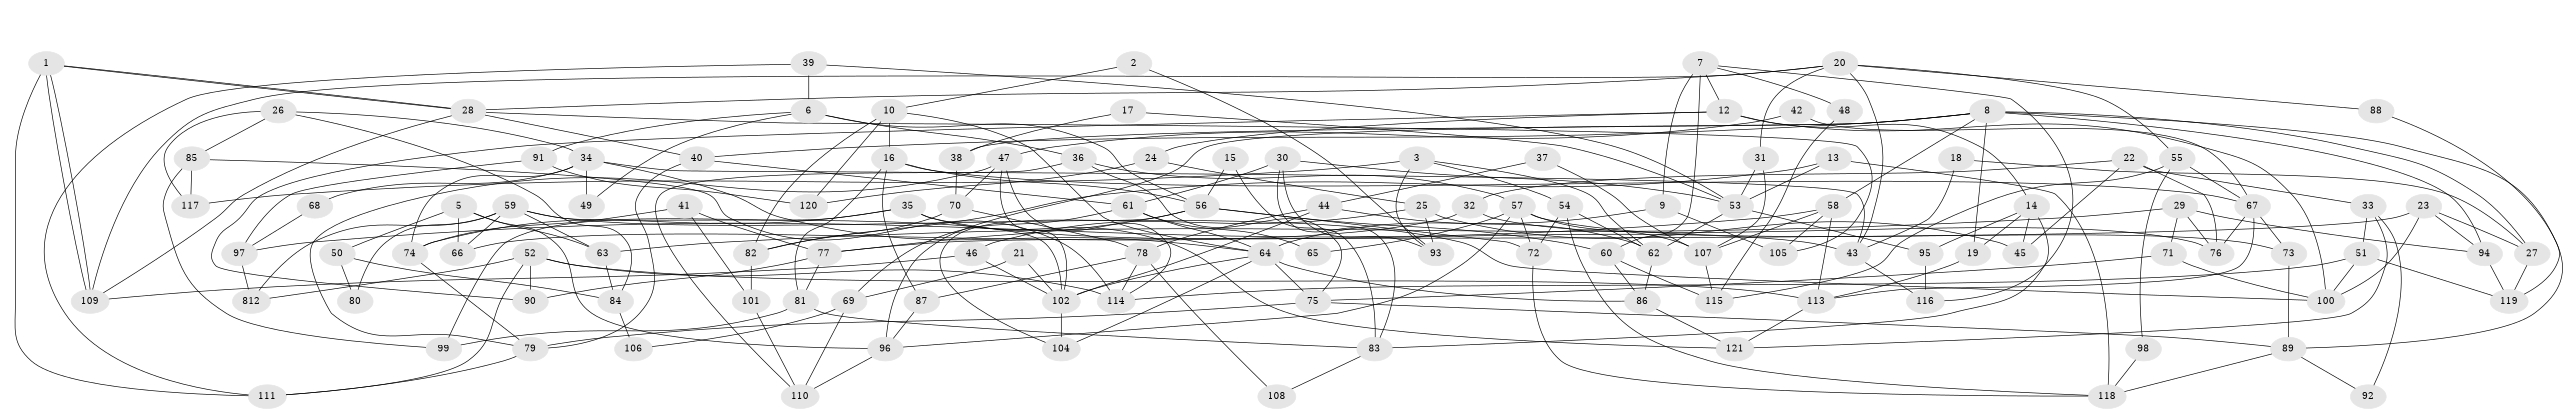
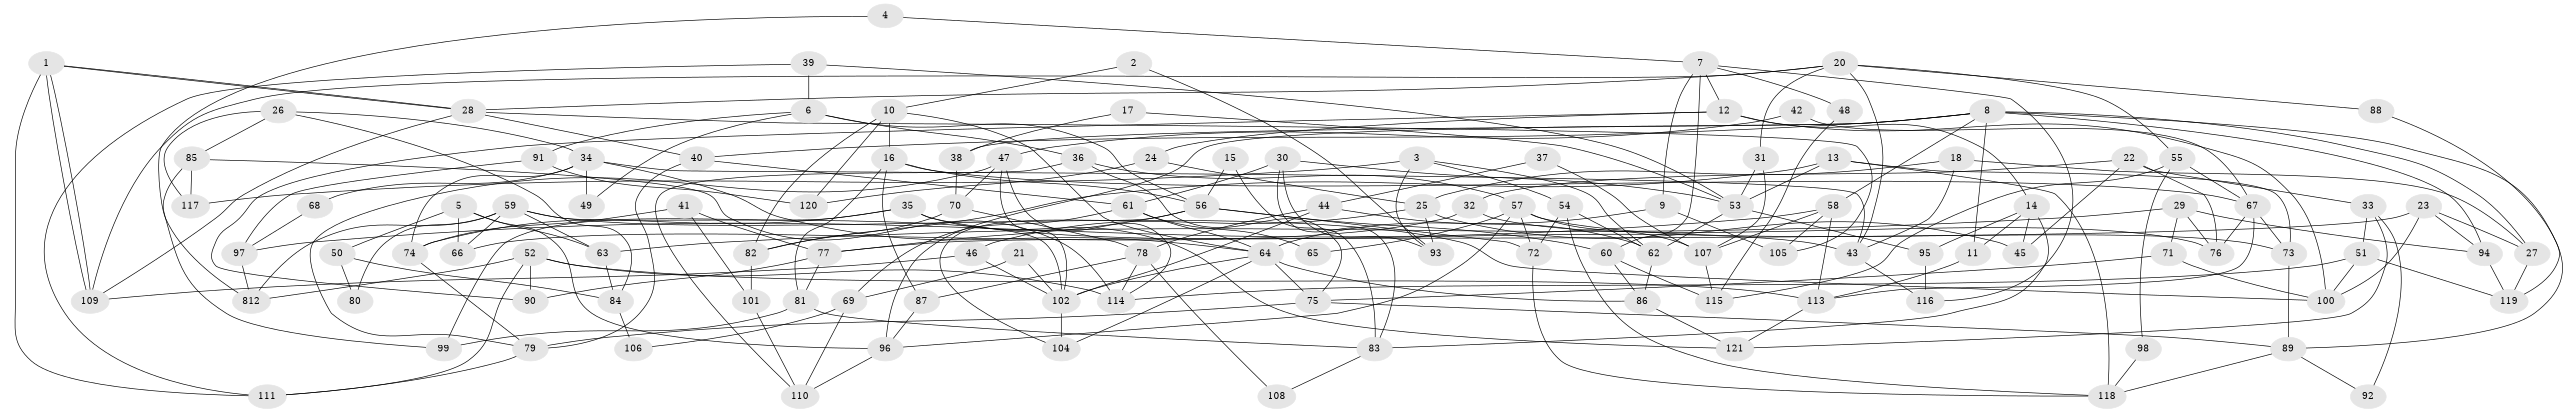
node "4": added
edge "18" -- "25": added
edge "13" -- "73": added
node "19": label "19" -> "11"
